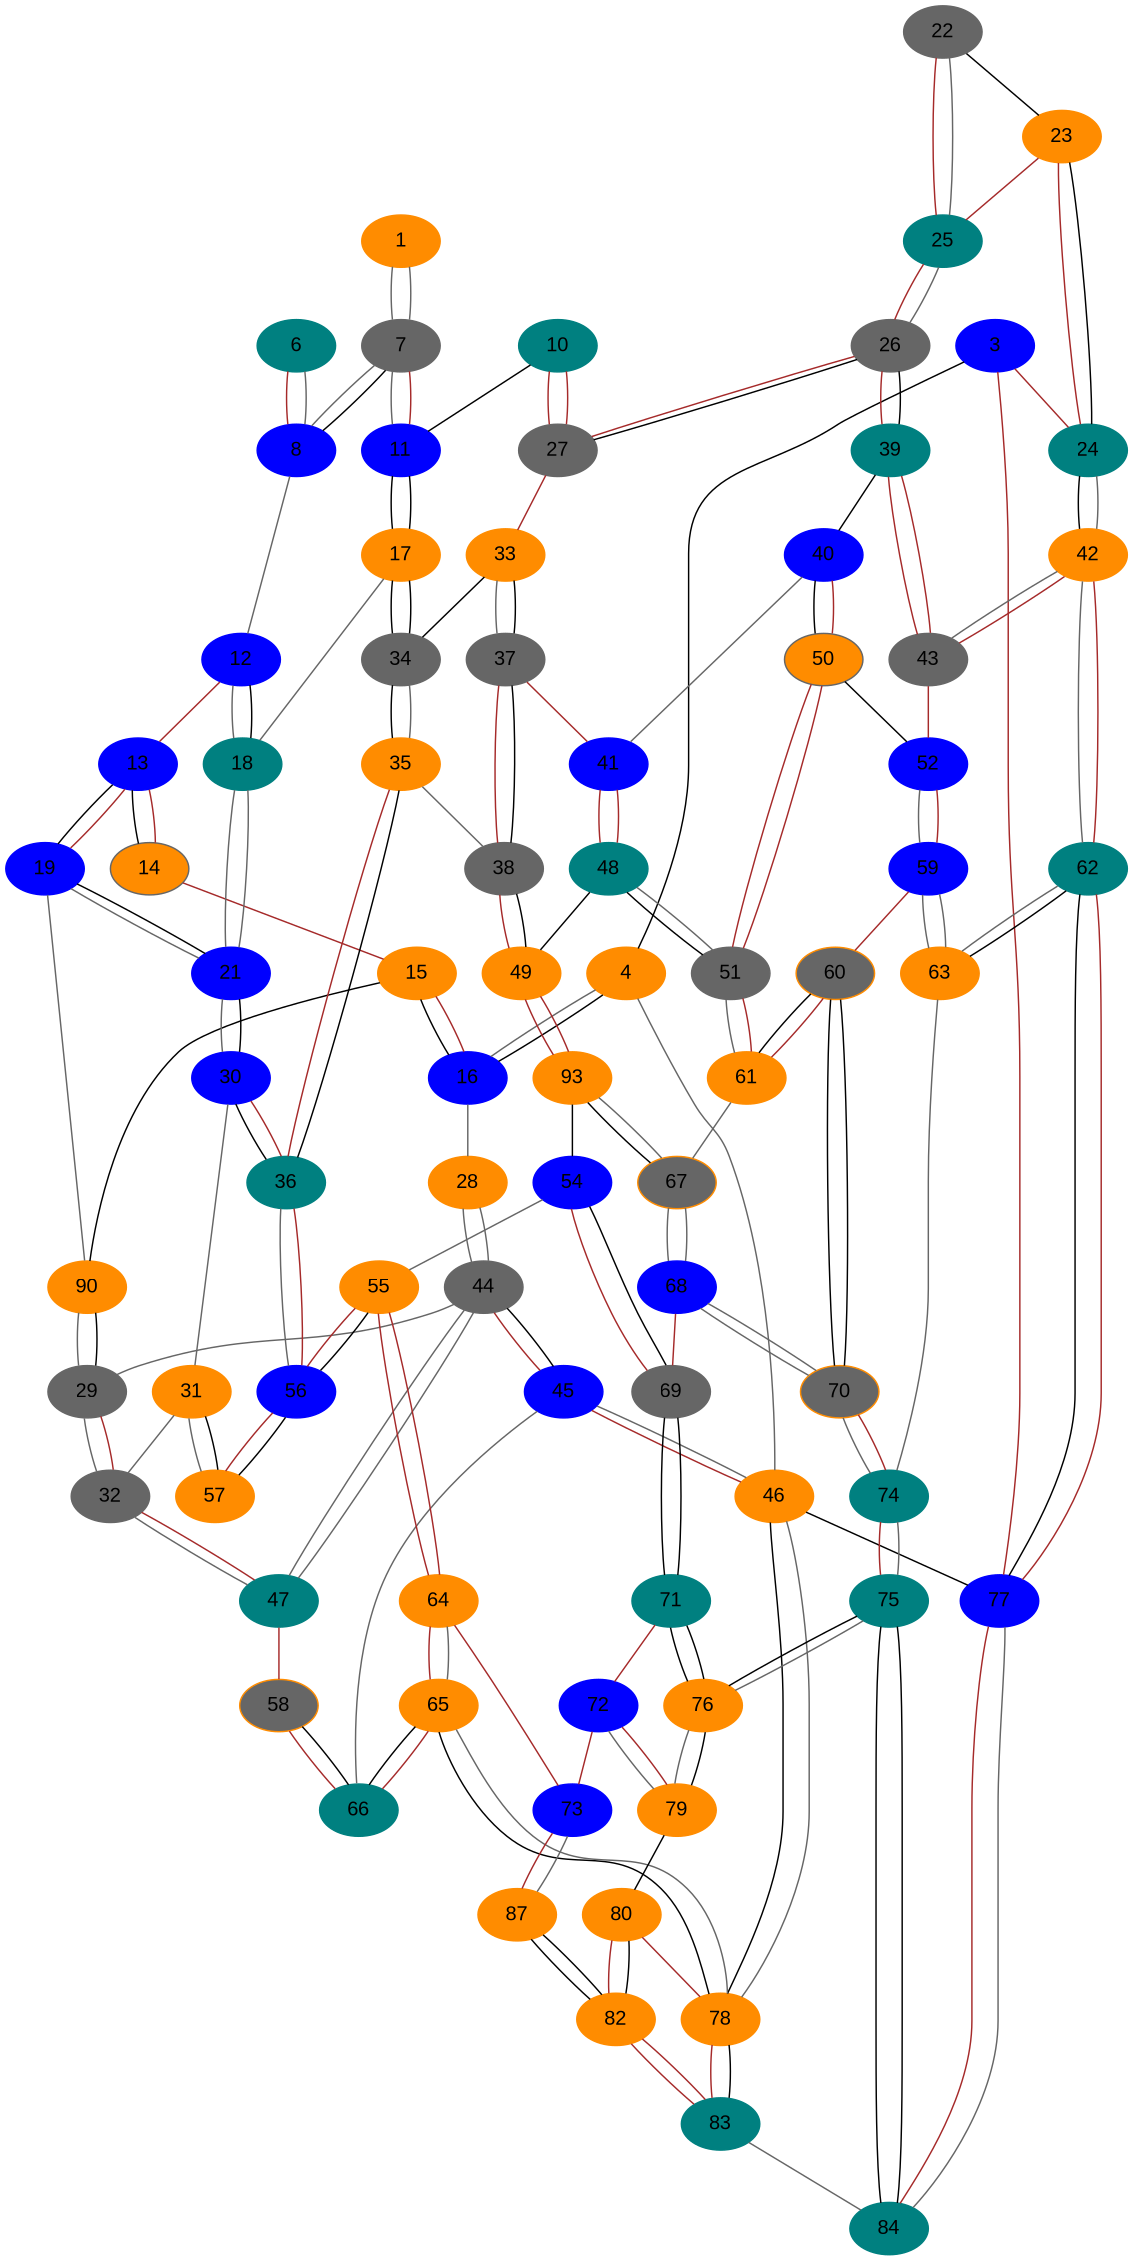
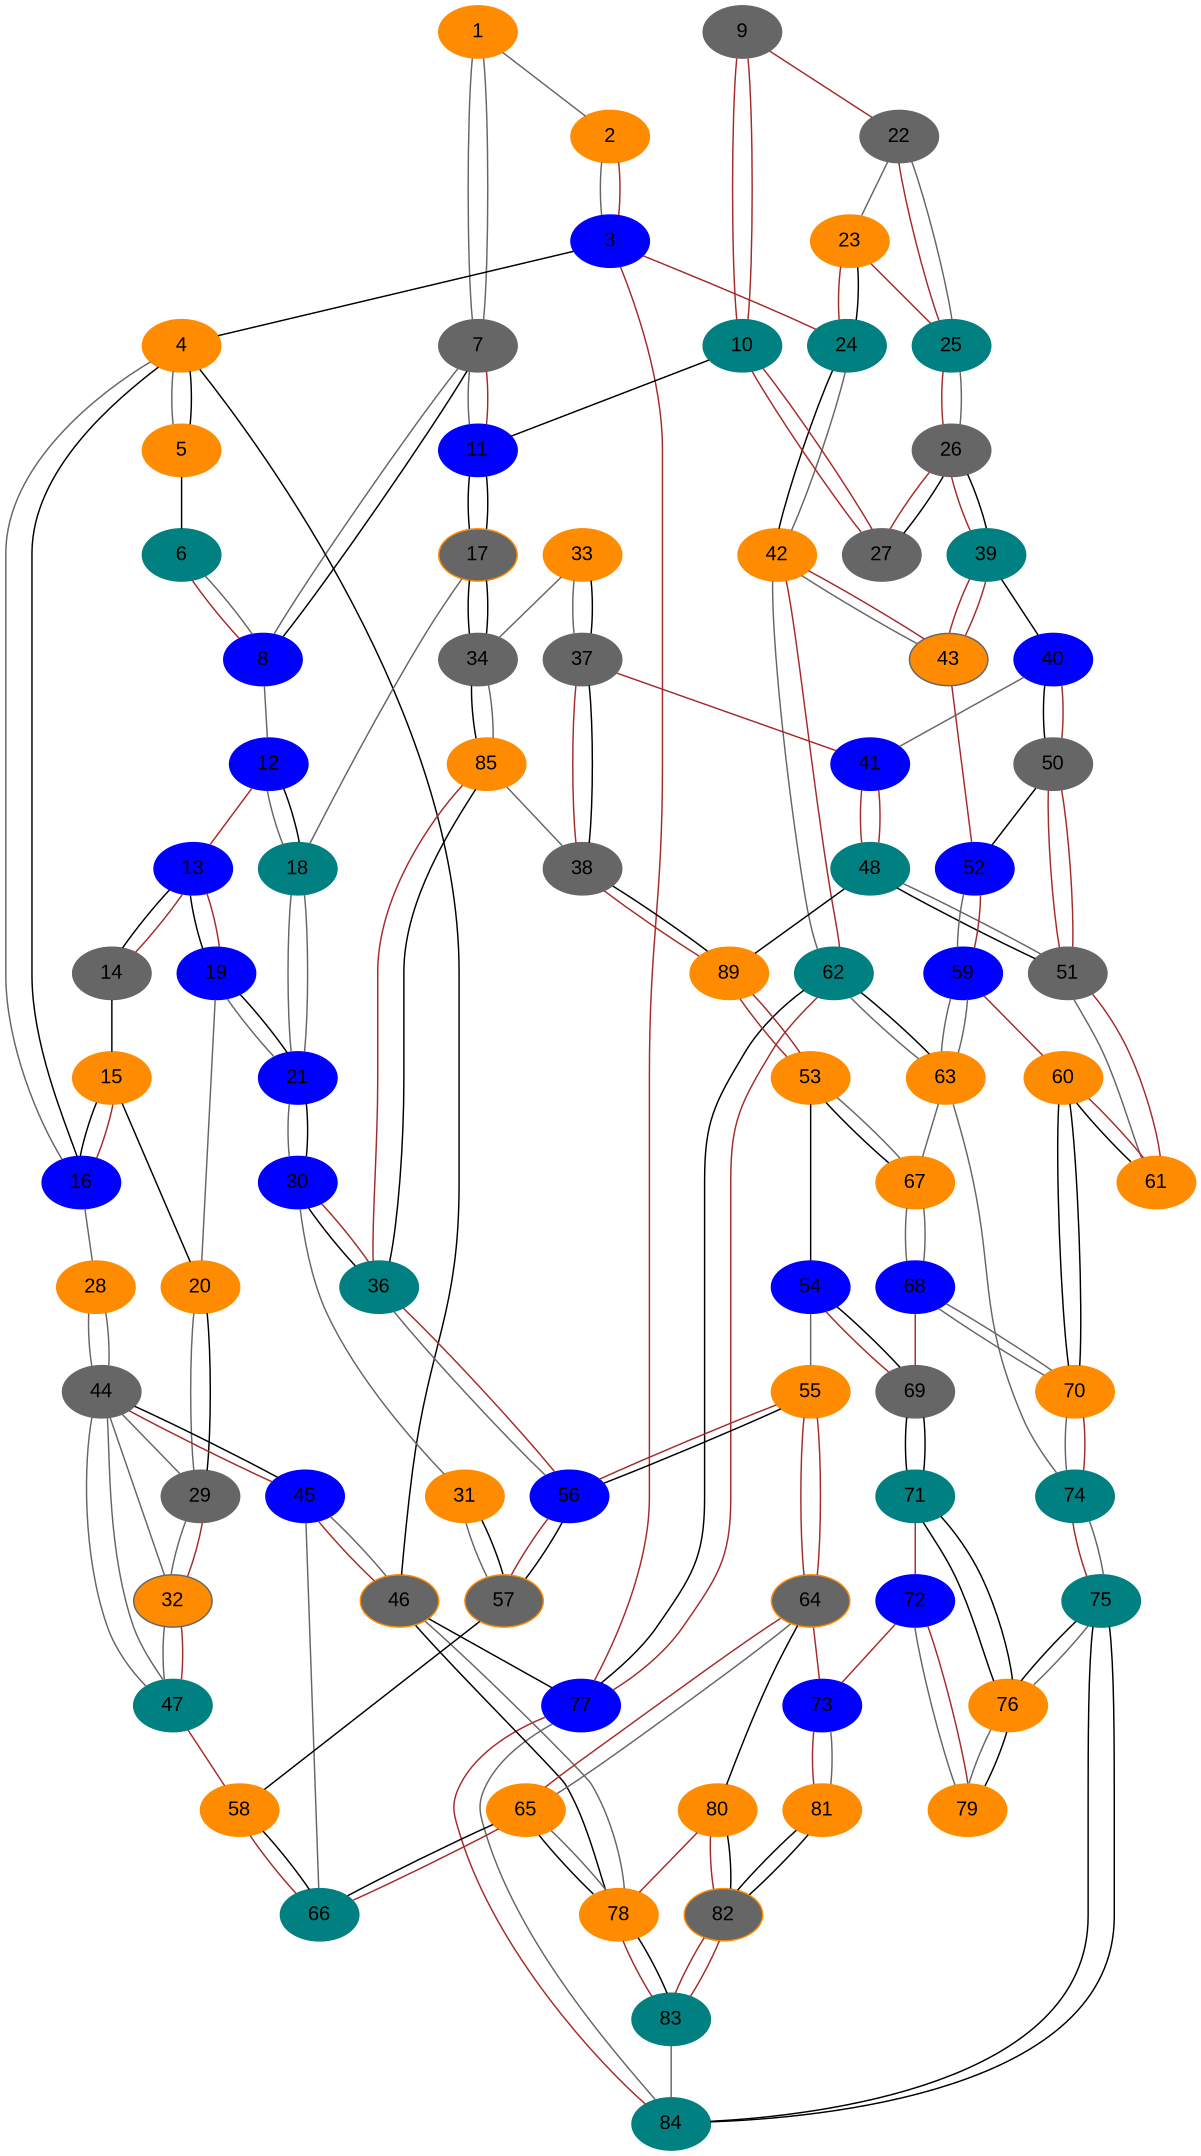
node "9": added
edge "22" -- "23": color black -> gray40
node "2": added
node "5": added
edge "27" -- "33": removed
node "17": fillcolor darkorange -> gray40
edge "33" -- "34": color black -> gray40
node "50": fillcolor darkorange -> gray40
node "43": fillcolor gray40 -> darkorange
node "35": label "35" -> "85"
node "14": fillcolor darkorange -> gray40
edge "14" -- "15": color brown -> black
node "49": label "49" -> "89"
node "60": fillcolor gray40 -> darkorange
node "93": label "93" -> "53"
edge "61" -- "67": now "63" -- "67"
node "67": fillcolor gray40 -> darkorange
edge "4" -- "46": color gray40 -> black
node "90": label "90" -> "20"
node "70": fillcolor gray40 -> darkorange
edge "31" -- "32": now "44" -- "32"
node "32": fillcolor gray40 -> darkorange
node "57": fillcolor darkorange -> gray40
node "46": fillcolor darkorange -> gray40
node "64": fillcolor darkorange -> gray40
edge "57" -- "58": added
node "58": fillcolor gray40 -> darkorange
edge "79" -- "80": now "64" -- "80"
node "87": label "87" -> "81"
node "82": fillcolor darkorange -> gray40
